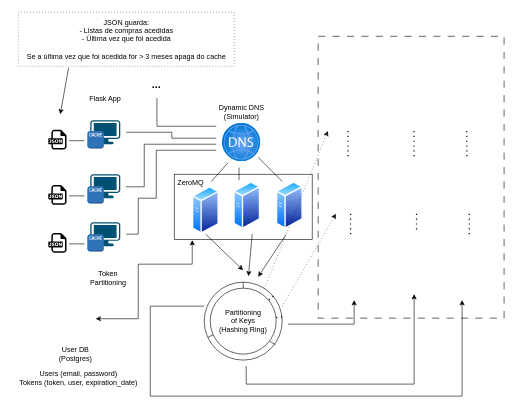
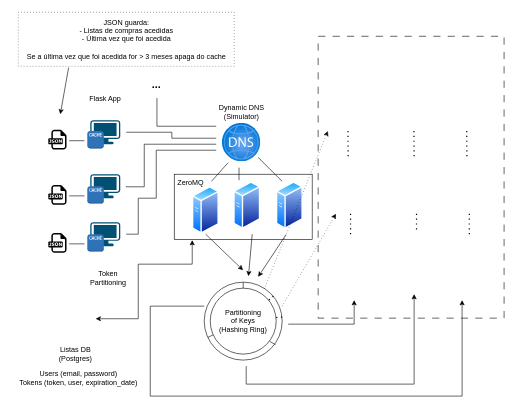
node "User DB (Postgres)": label "User DB (Postgres)" -> "Listas DB (Postgres)"
